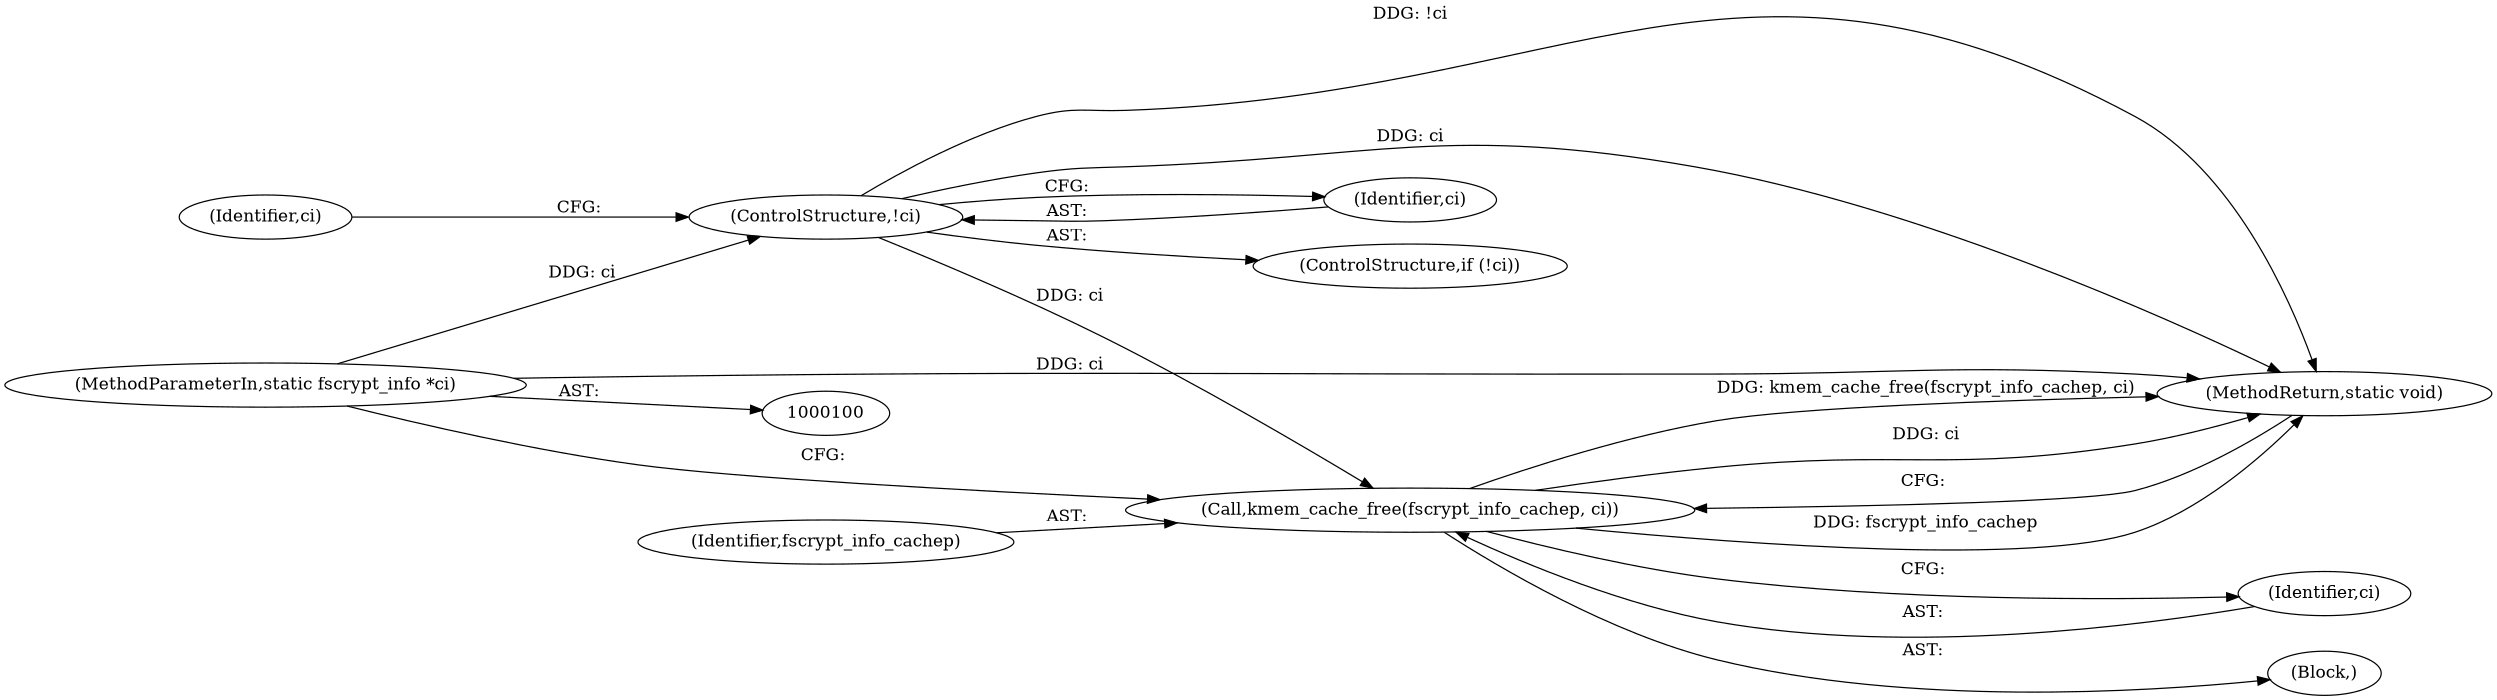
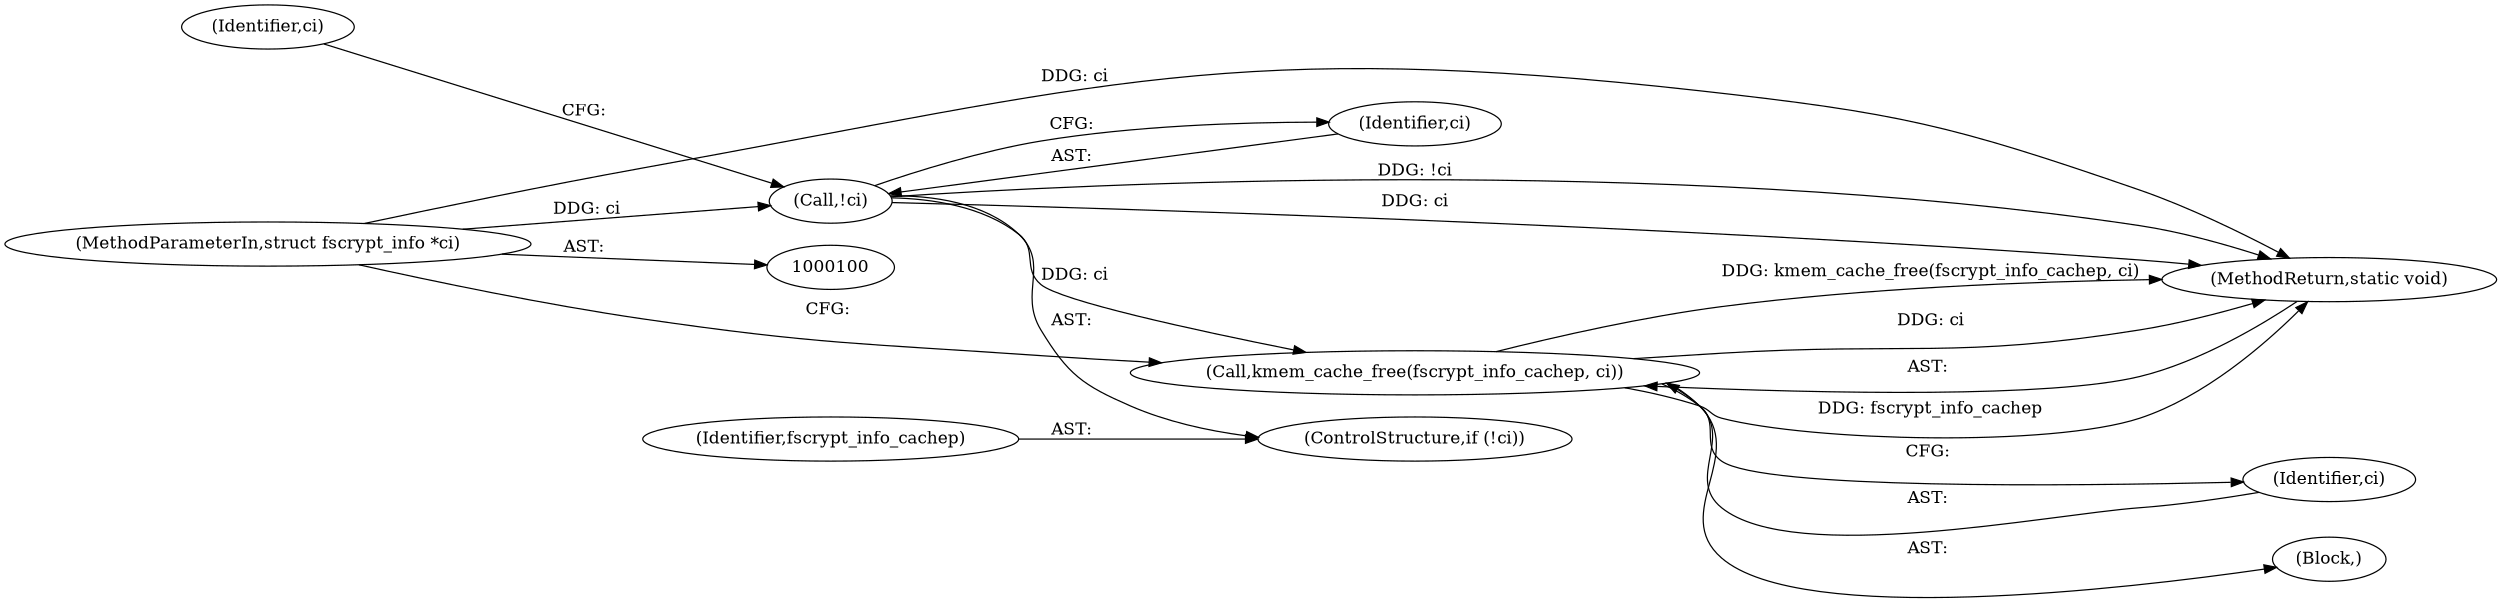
node "(ControlStructure,!ci)": label "(ControlStructure,!ci)" -> "(Call,!ci)"
node "(MethodParameterIn,static fscrypt_info *ci)": label "(MethodParameterIn,static fscrypt_info *ci)" -> "(MethodParameterIn,struct fscrypt_info *ci)"
edge "(MethodReturn,static void)" -> "(Call,kmem_cache_free(fscrypt_info_cachep, ci))": label "CFG: " -> "AST: "
edge "(Identifier,fscrypt_info_cachep)" -> "(Call,kmem_cache_free(fscrypt_info_cachep, ci))": now "(Identifier,fscrypt_info_cachep)" -> "(ControlStructure,if (!ci))"
